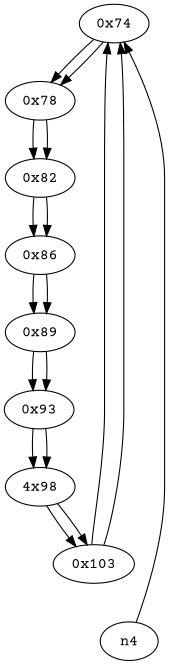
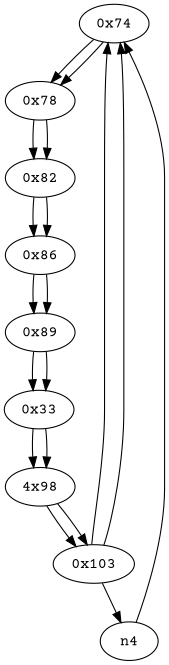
node "0x93": label "0x93" -> "0x33"
edge "0x103" -> "n4": added
